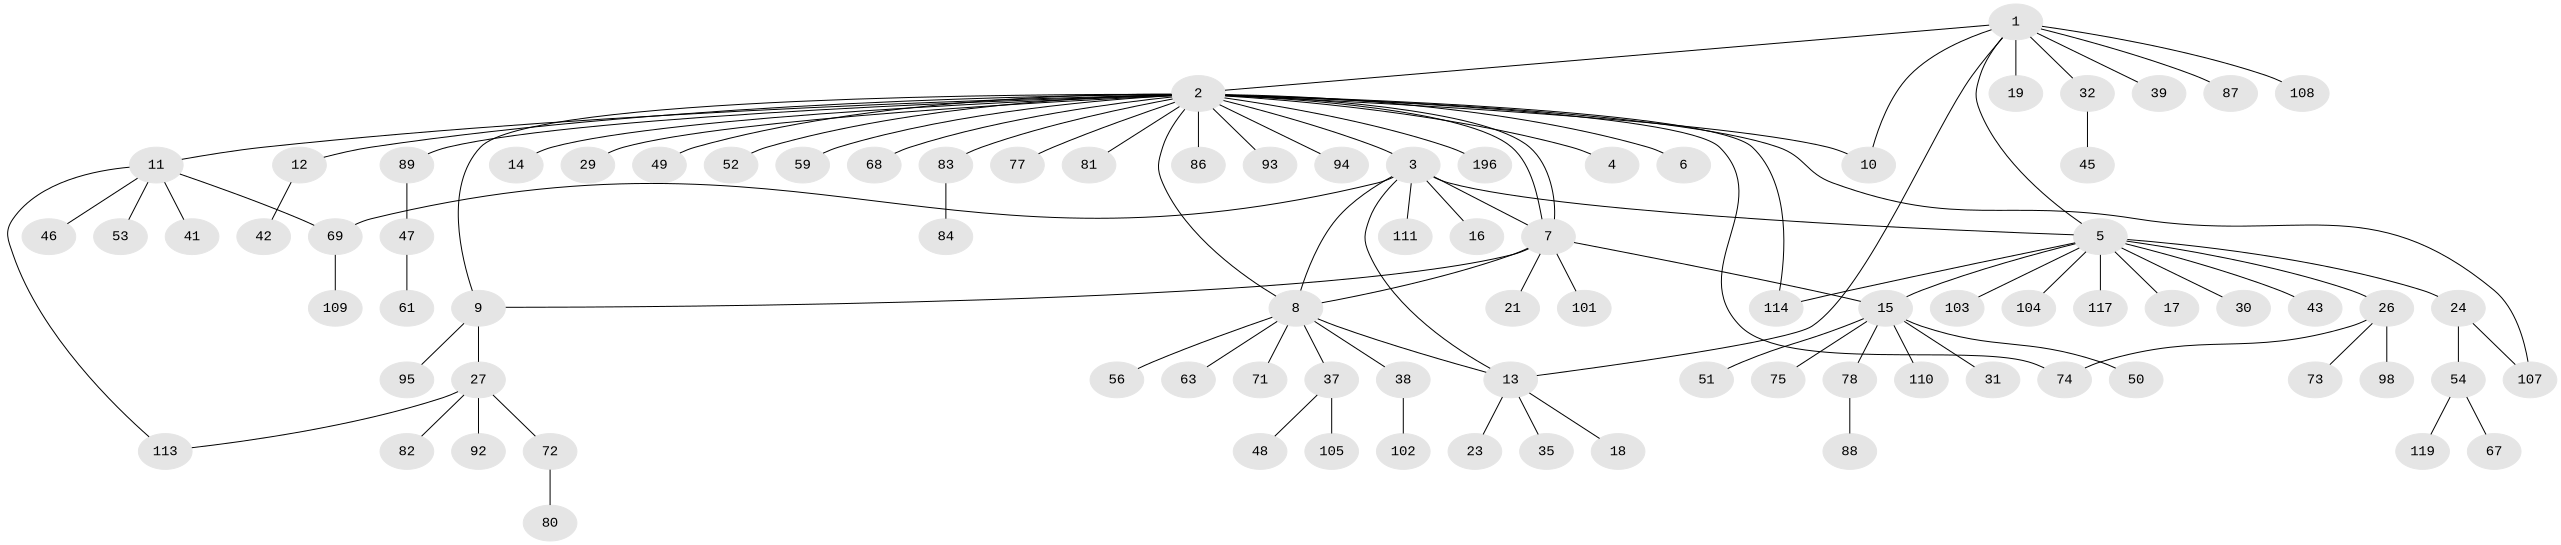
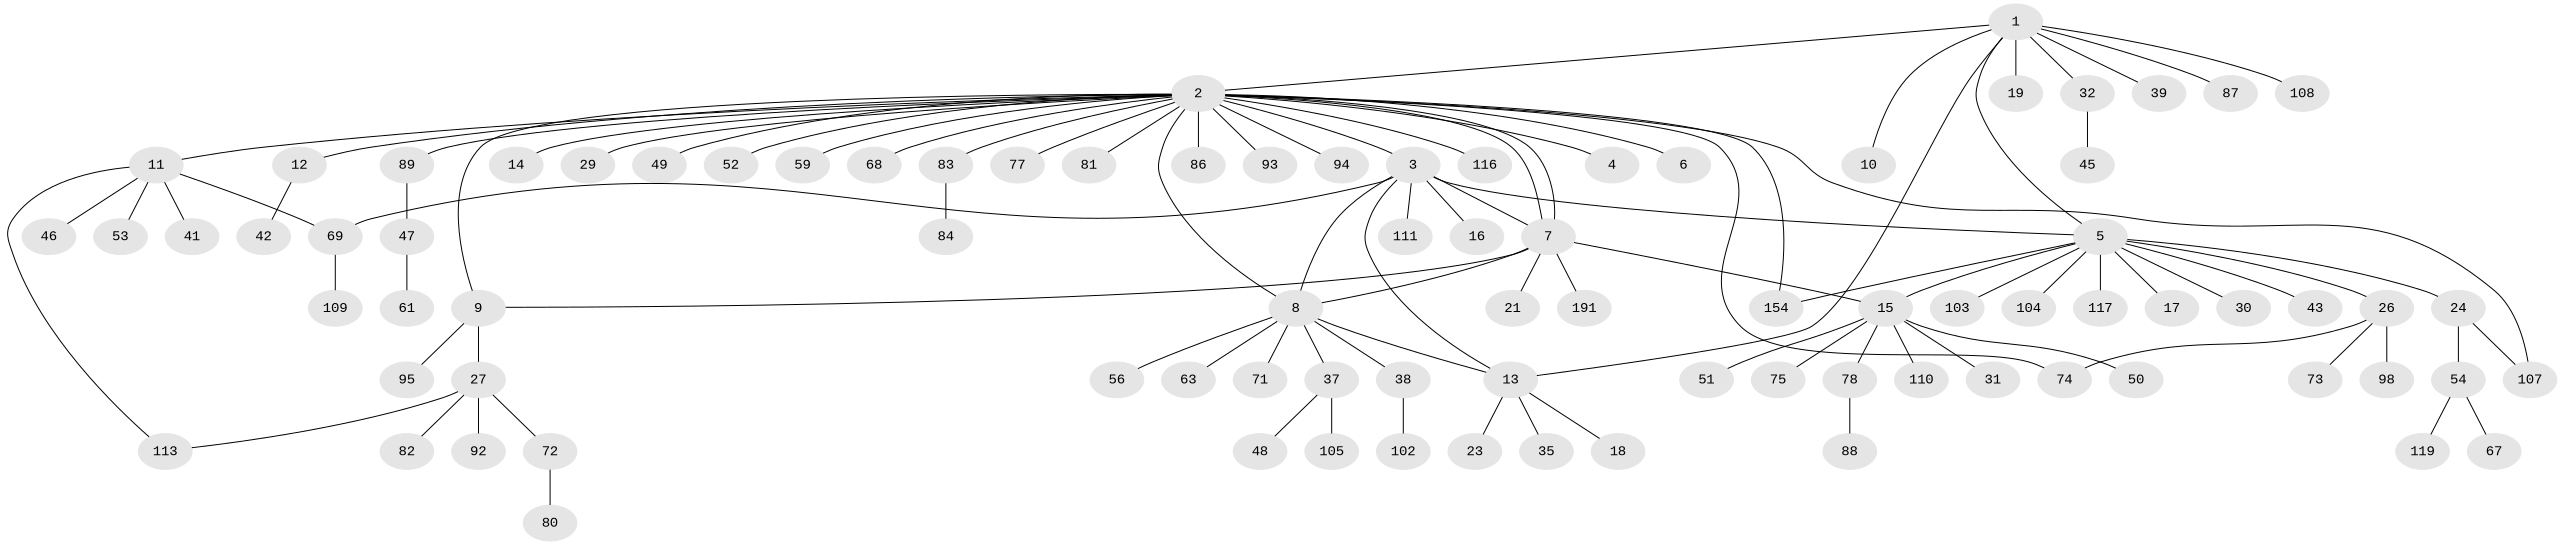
edge "2" -- "10": removed
node "196": label "196" -> "116"
node "101": label "101" -> "191"
node "114": label "114" -> "154"
